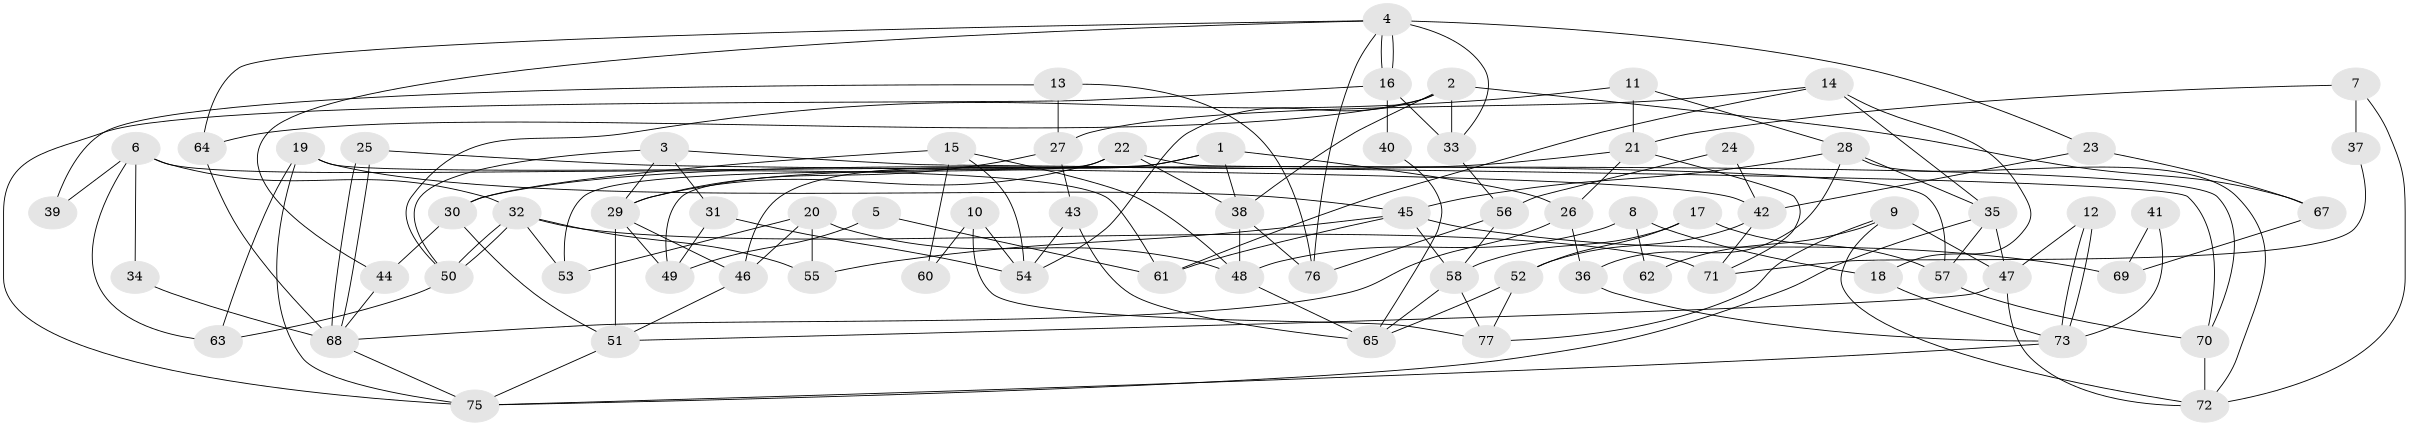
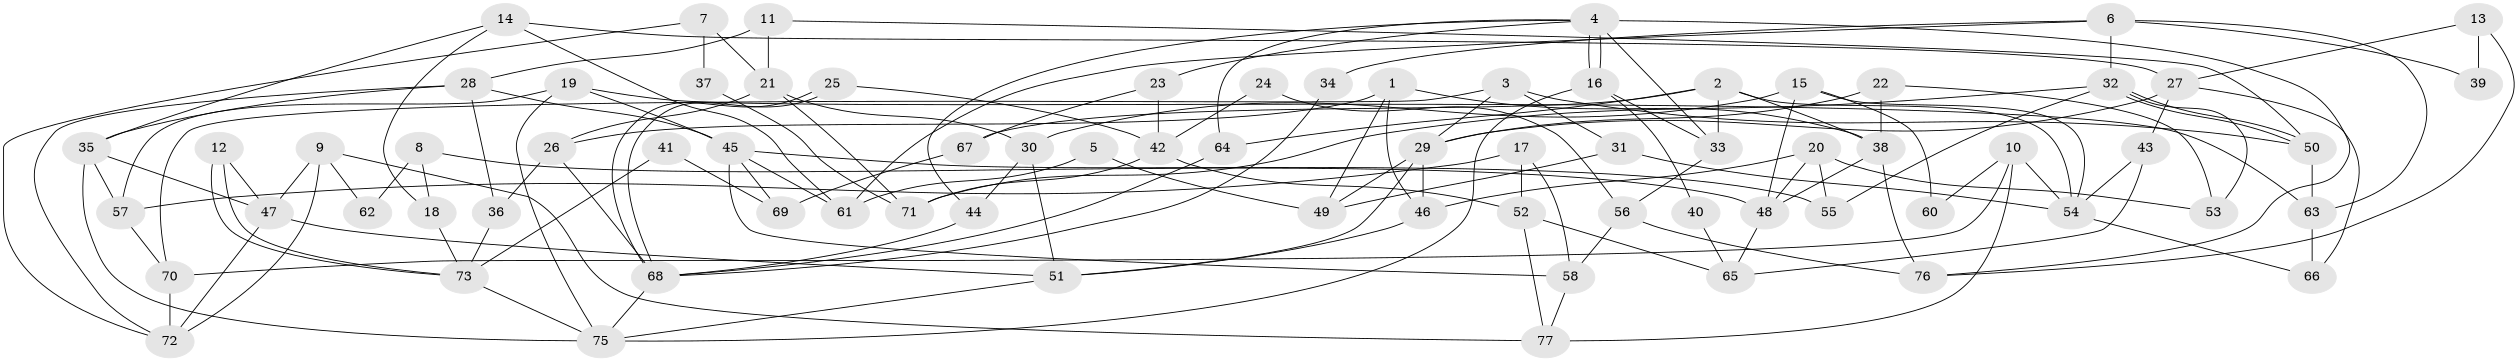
edge "22" -- "70": now "10" -- "70"
node "66": added
edge "58" -- "65": removed
